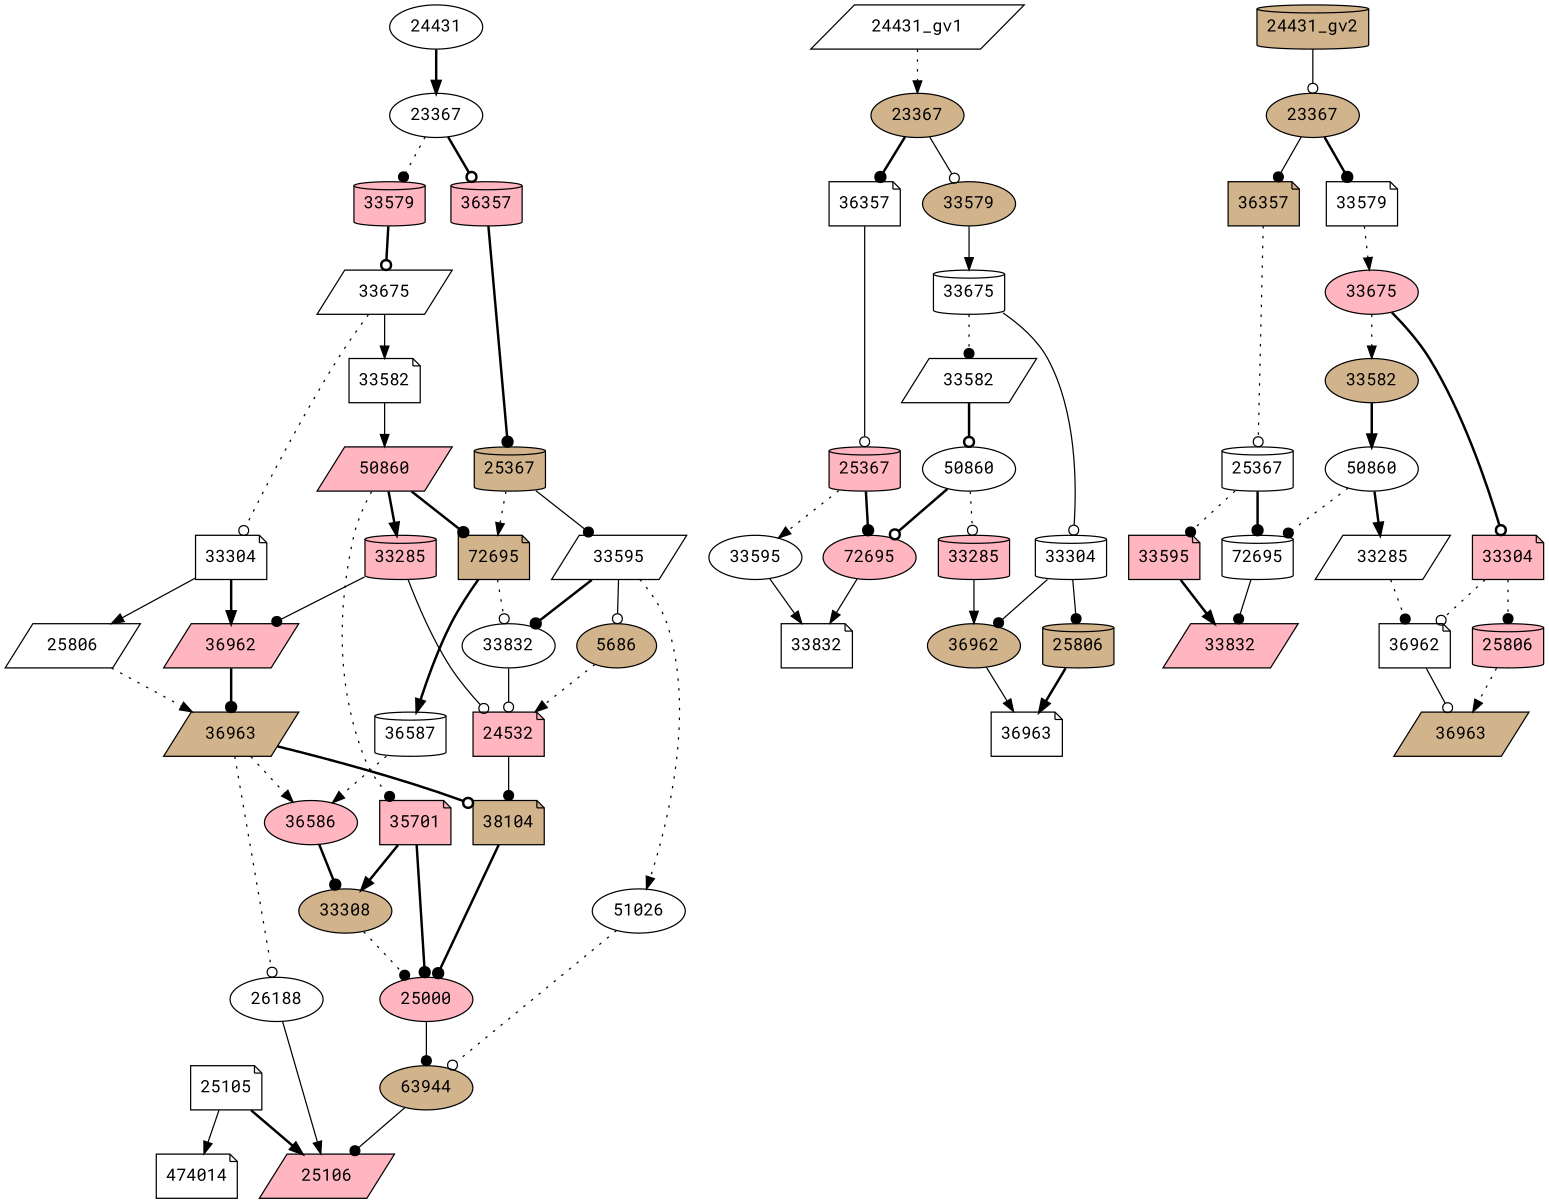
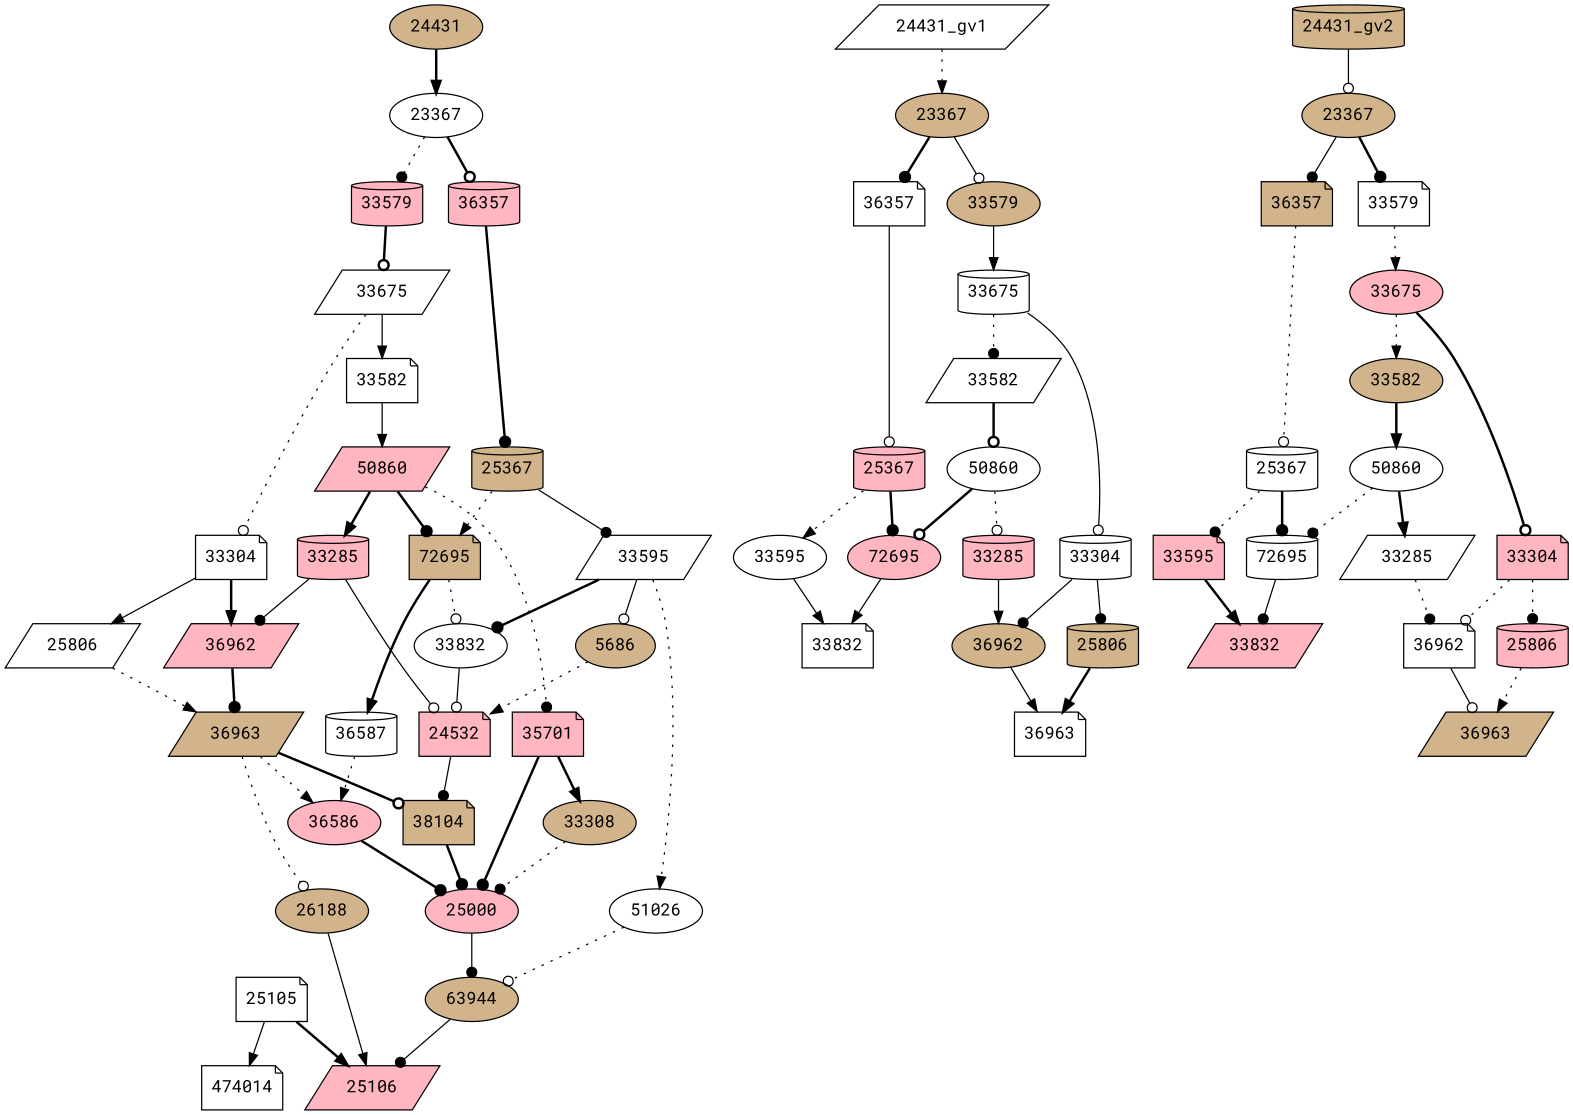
node "24431": fillcolor white -> tan
edge "36586" -> "33308": now "36586" -> "25000"
node "26188": fillcolor white -> tan
